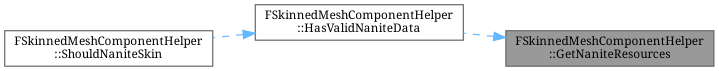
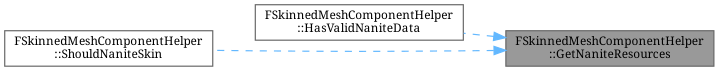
edge "FSkinnedMeshComponentHelper ::ShouldNaniteSkin" -> "FSkinnedMeshComponentHelper ::HasValidNaniteData": now "FSkinnedMeshComponentHelper ::ShouldNaniteSkin" -> "FSkinnedMeshComponentHelper ::GetNaniteResources"
